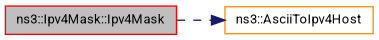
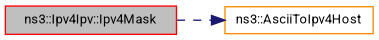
node "ns3::Ipv4Mask::Ipv4Mask": label "ns3::Ipv4Mask::Ipv4Mask" -> "ns3::Ipv4Ipv::Ipv4Mask"
